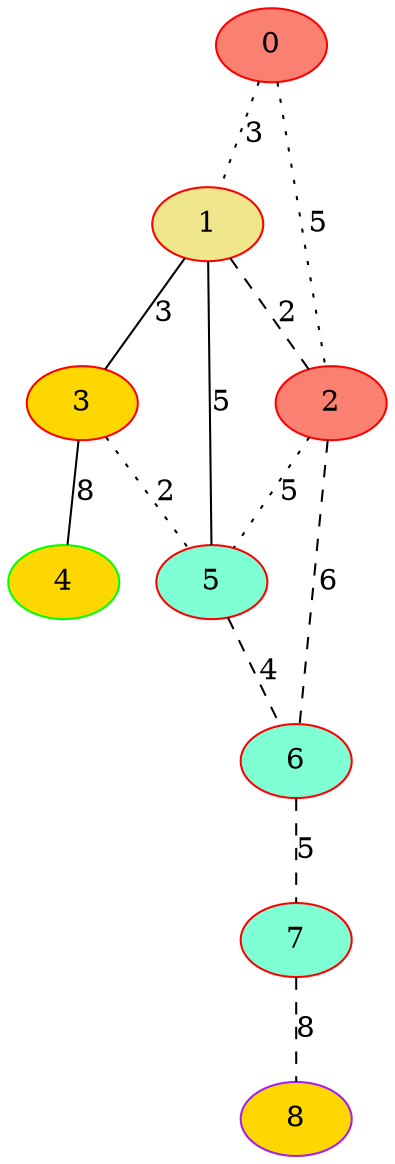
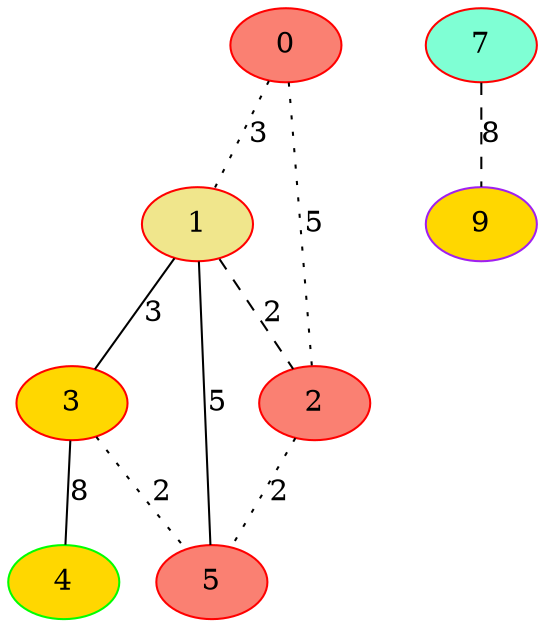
edge "2" -- "5": label "5" -> "2"
node "5": fillcolor aquamarine -> salmon
node "6": removed
node "8": label "8" -> "9"
